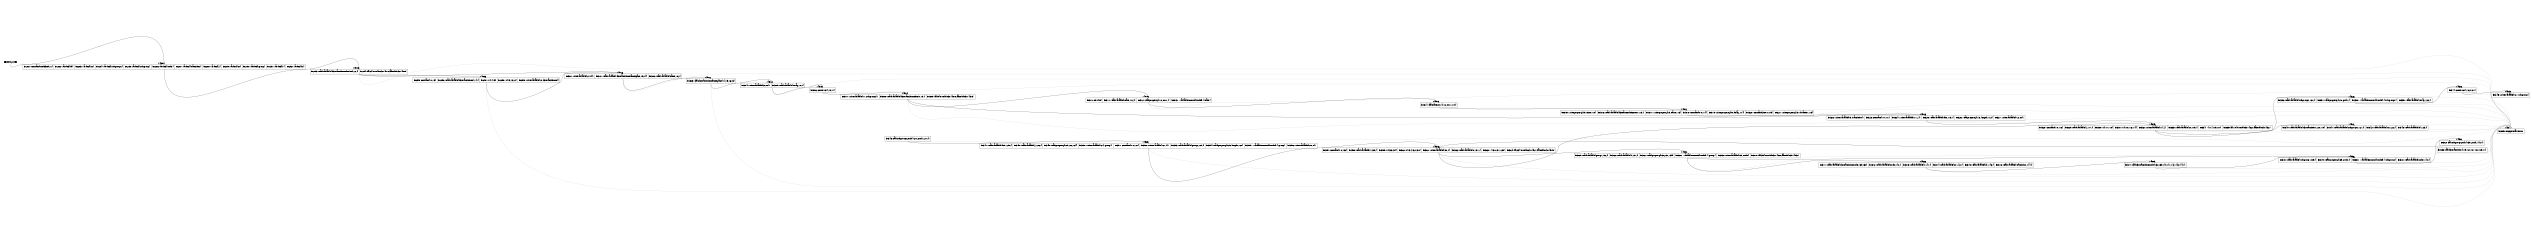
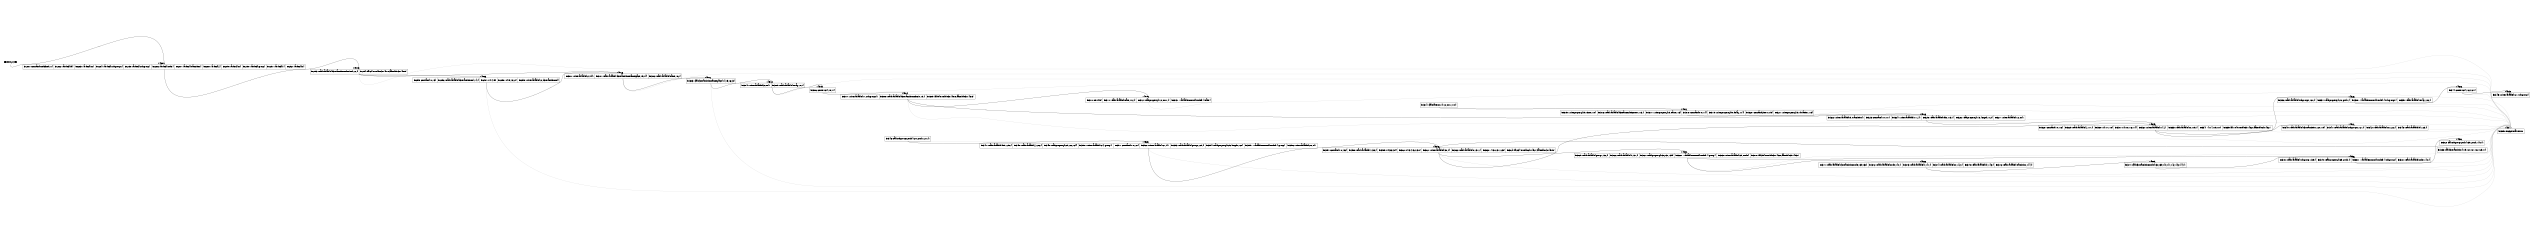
edge "50310: new[v9]" -> "50314: call-Date.now [v12,'now',v10]": removed
